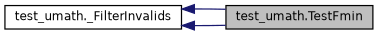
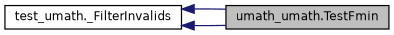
node "test_umath.TestFmin": label "test_umath.TestFmin" -> "umath_umath.TestFmin"
